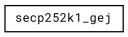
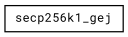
node "secp252k1_gej": label "secp252k1_gej" -> "secp256k1_gej"
